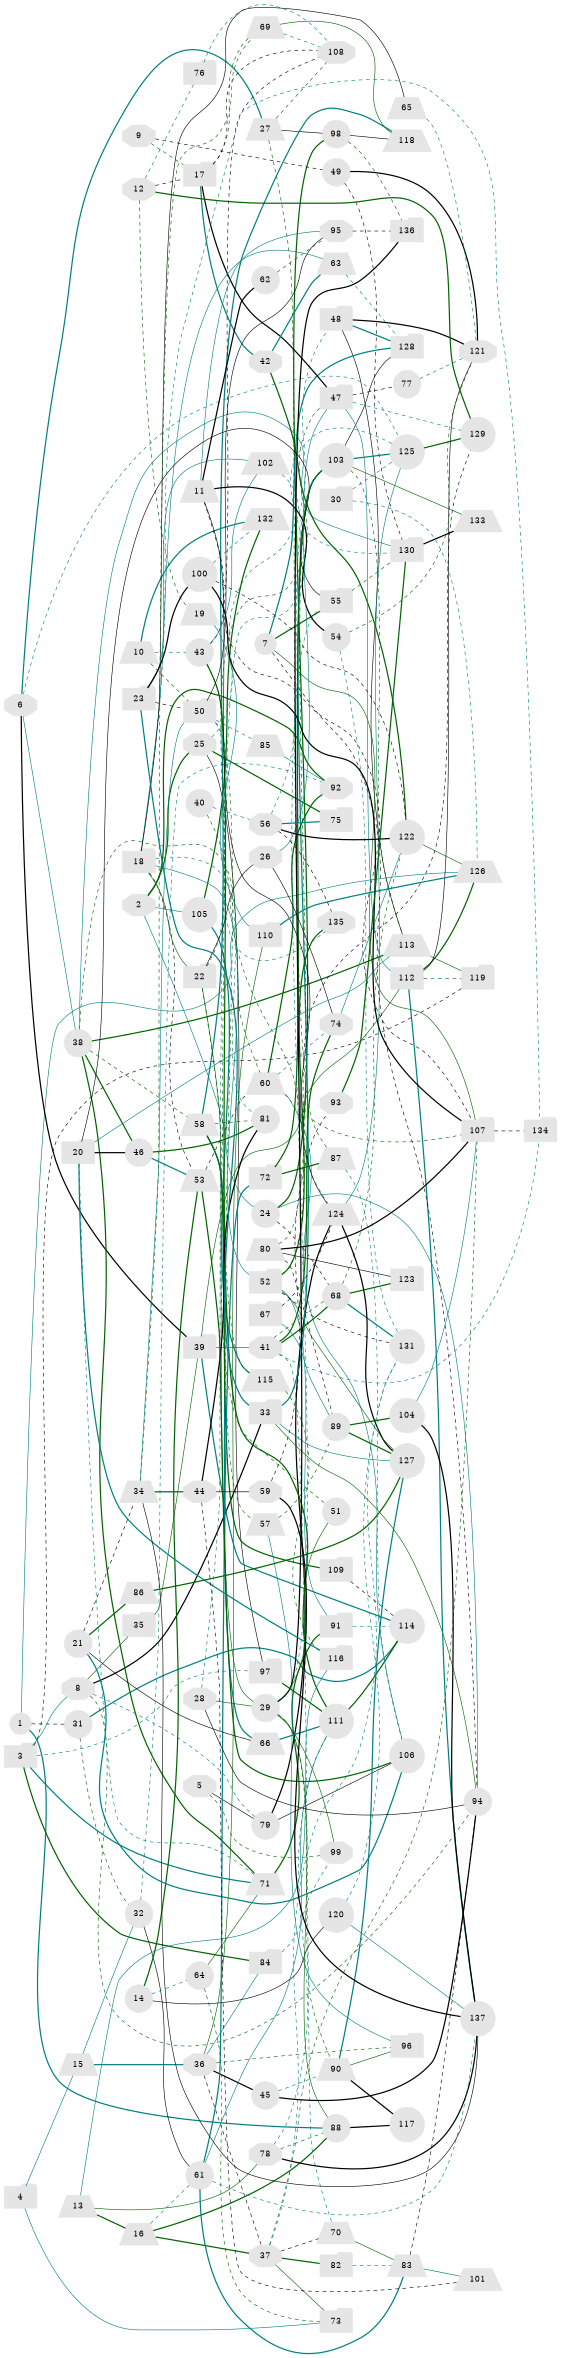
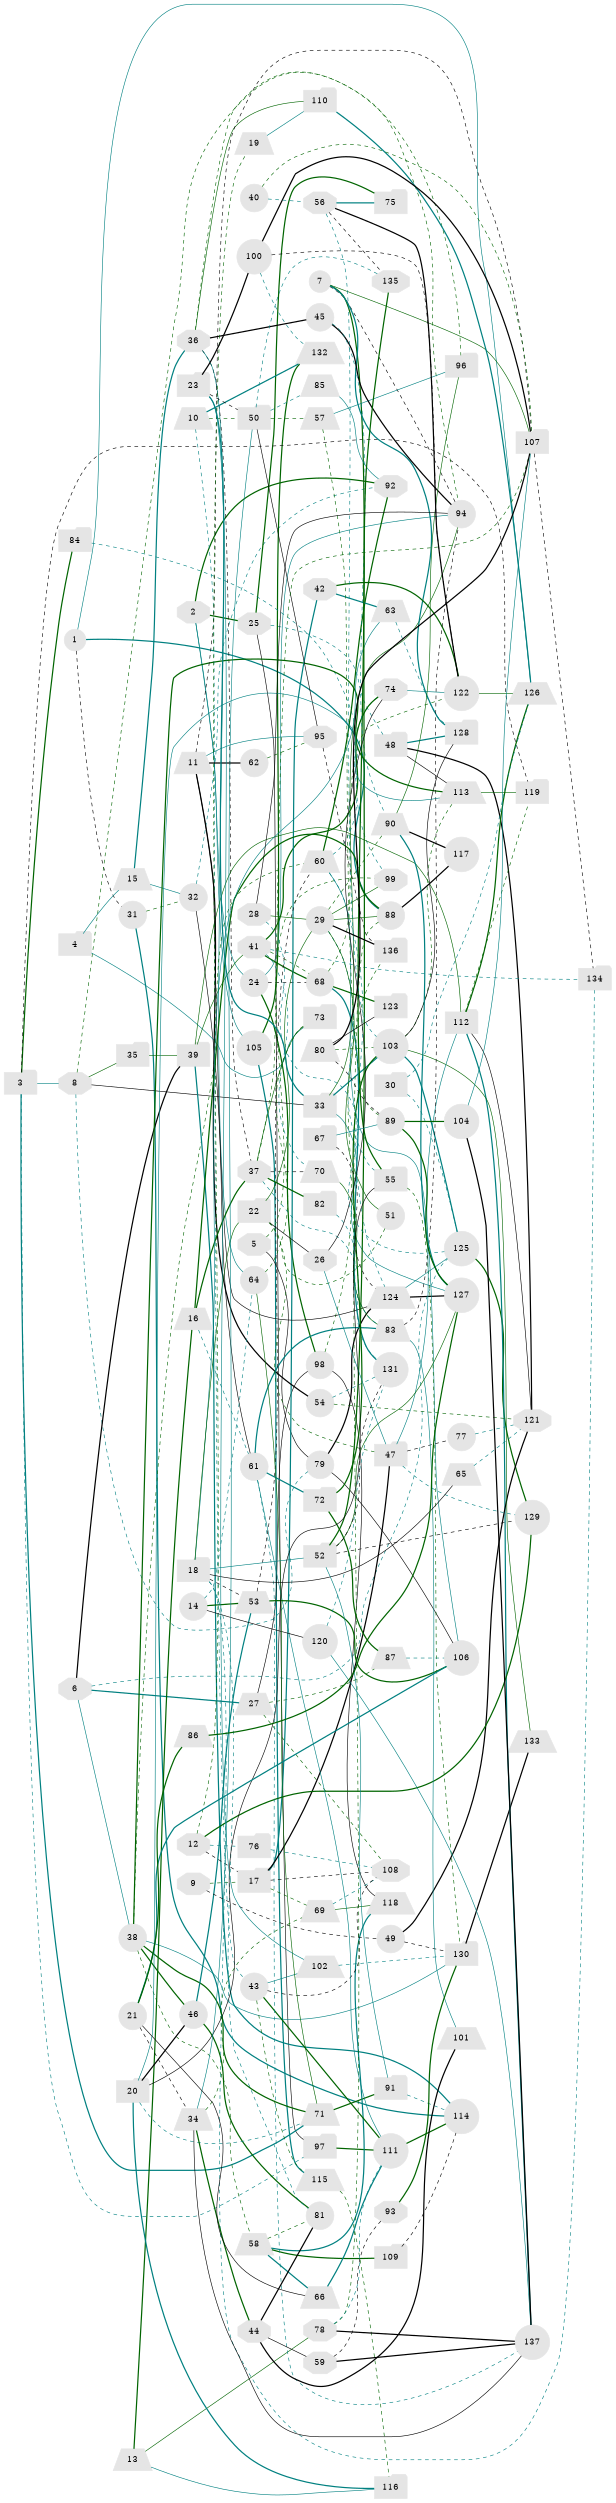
edge "33" -- "8": style bold -> solid
edge "84" -- "36": now "64" -- "36"
edge "44" -- "101": style dashed -> bold
